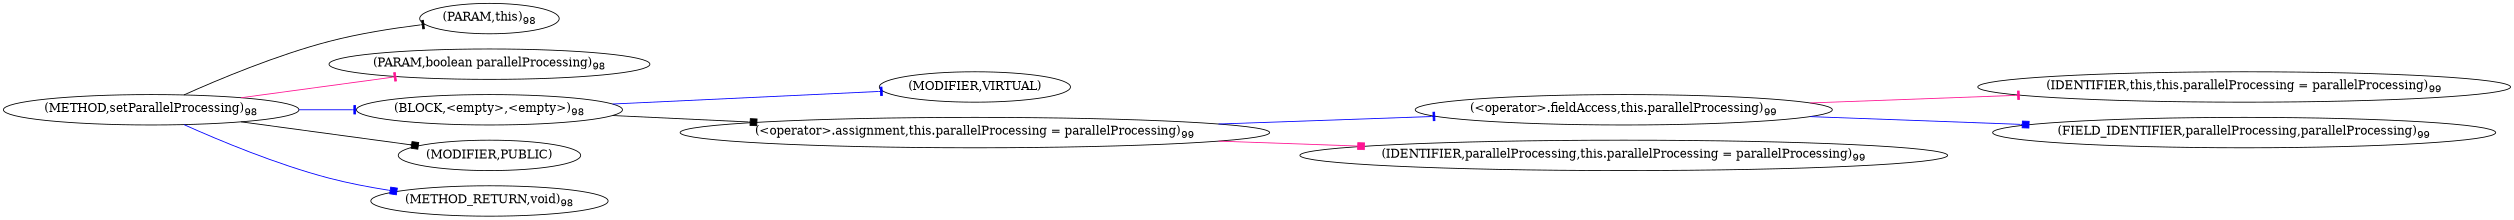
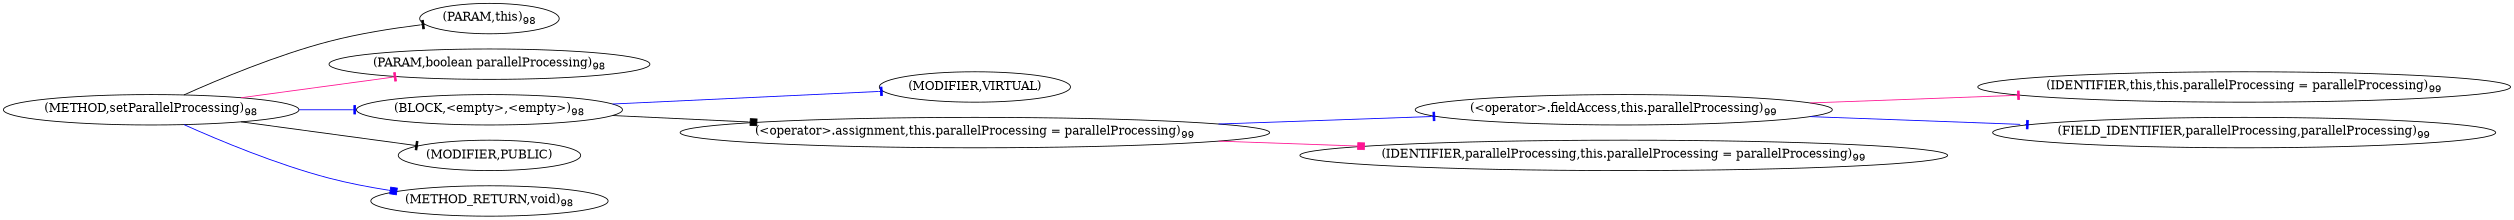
edge "(<operator>.fieldAccess,this.parallelProcessing)" -> "(FIELD_IDENTIFIER,parallelProcessing,parallelProcessing)": arrowhead box -> tee
edge "(METHOD,setParallelProcessing)" -> "(MODIFIER,PUBLIC)": arrowhead box -> tee
